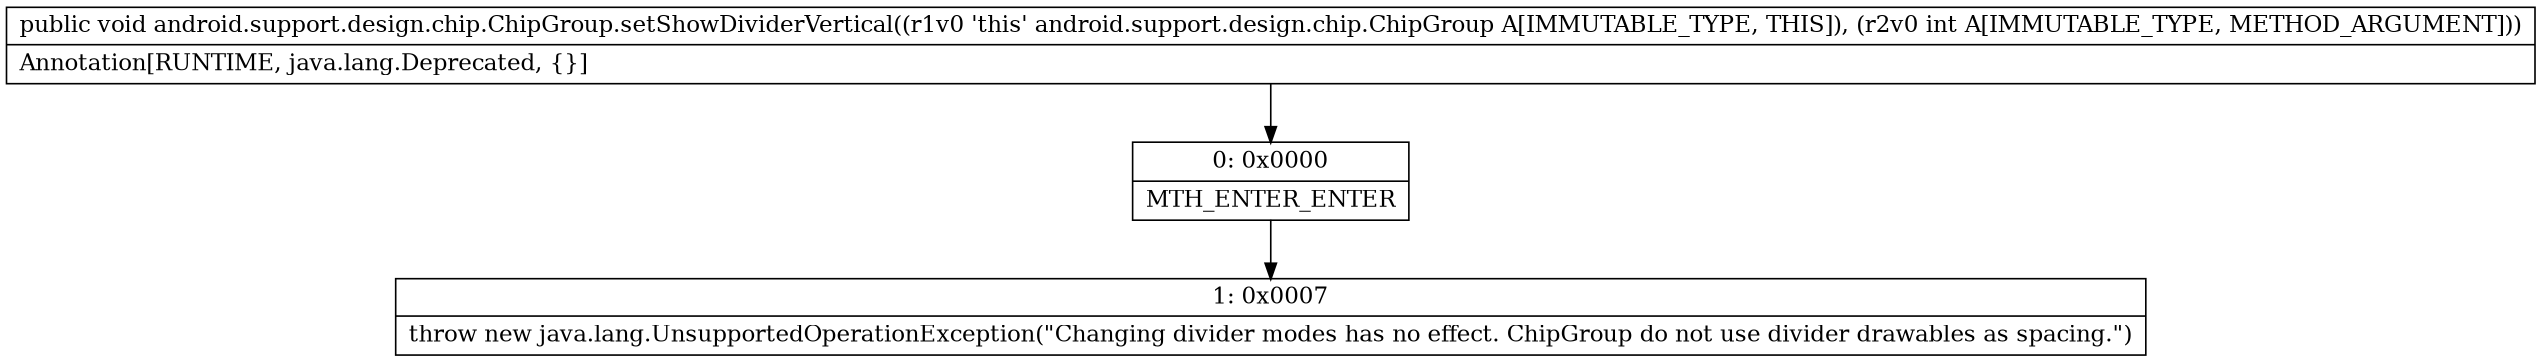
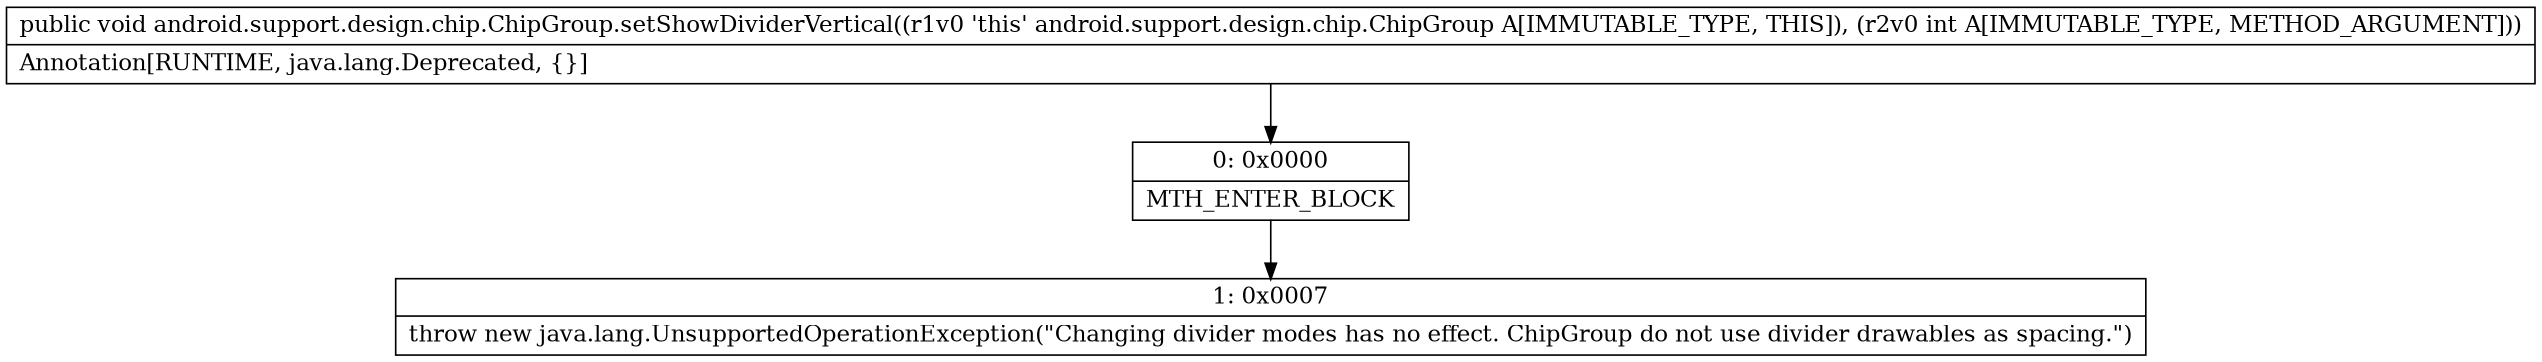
node "0: 0x0000": text "MTH_ENTER_ENTER" -> "MTH_ENTER_BLOCK"
